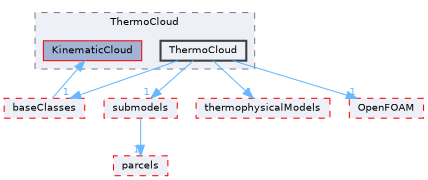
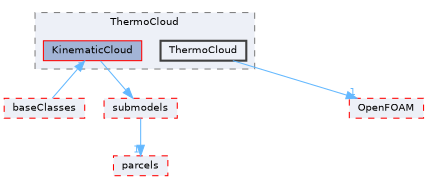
edge "ThermoCloud" -> "submodels": now "KinematicCloud" -> "submodels"
edge "ThermoCloud" -> "baseClasses": removed
node "thermophysicalModels": removed
